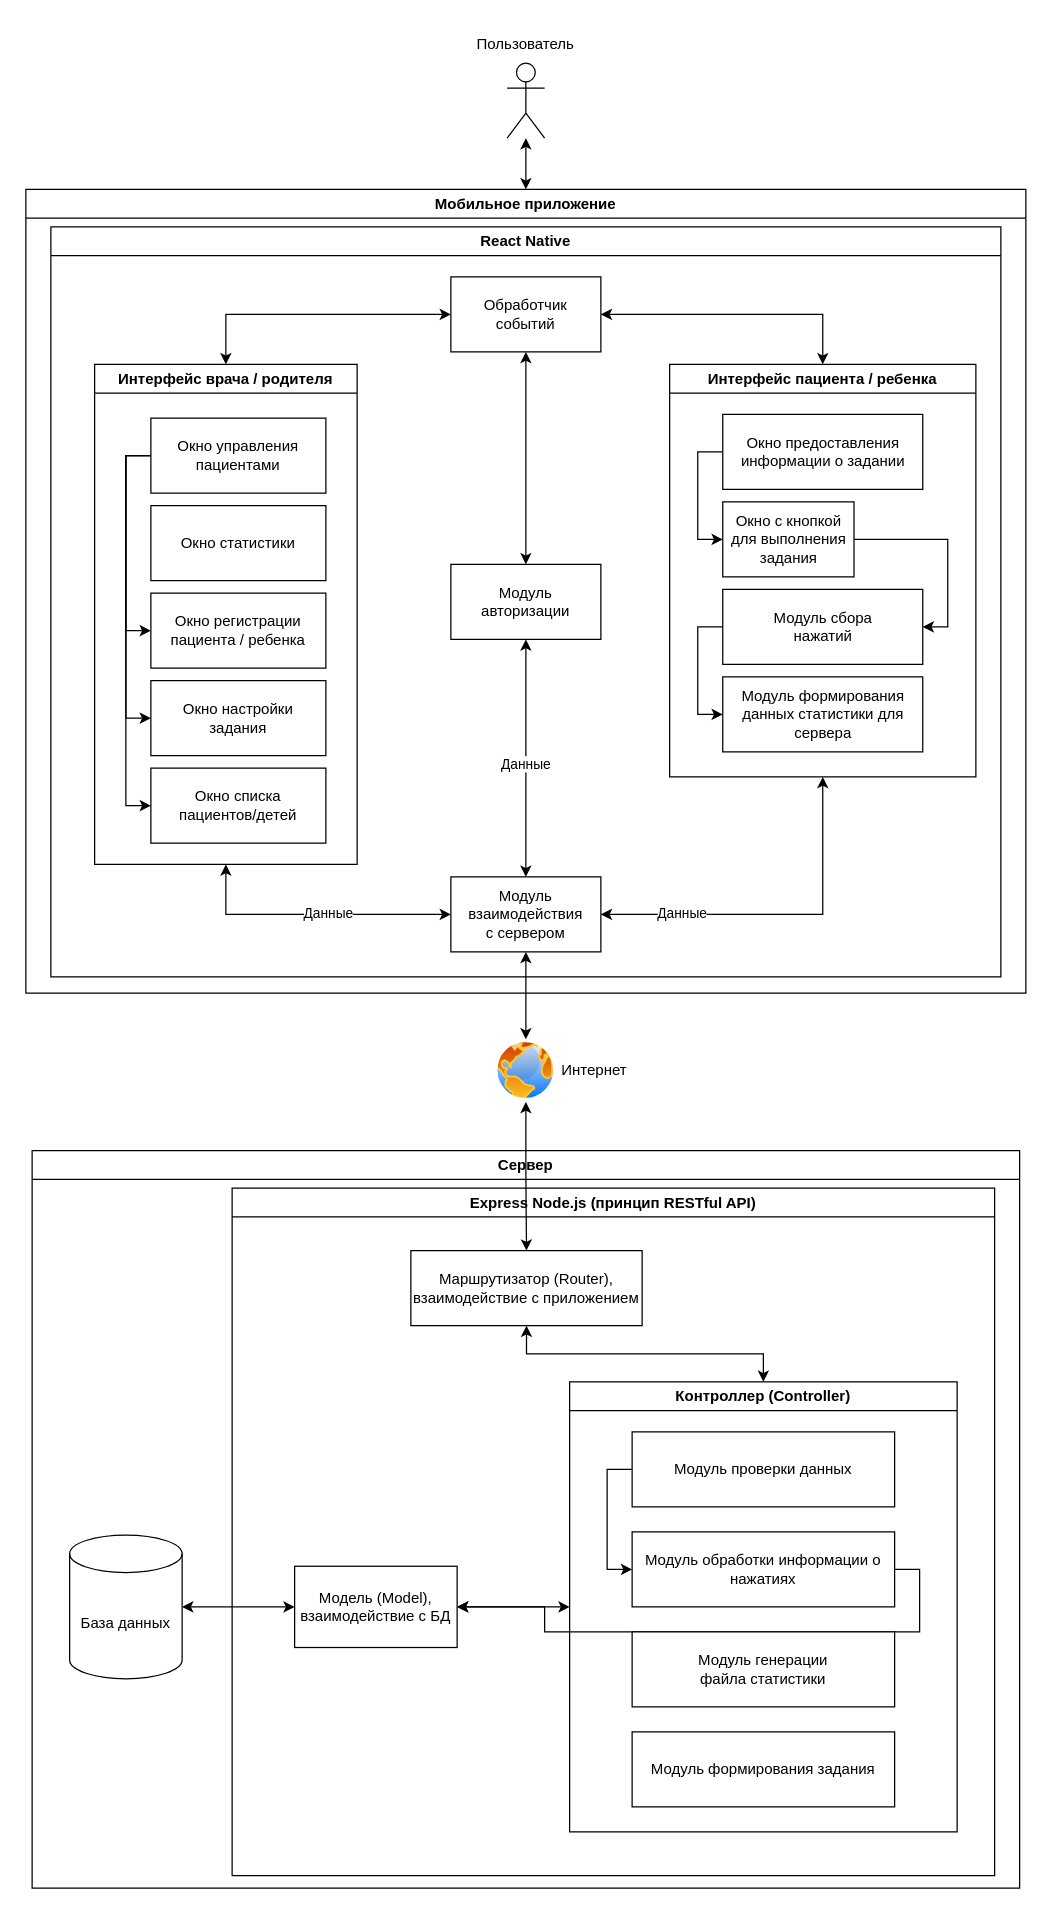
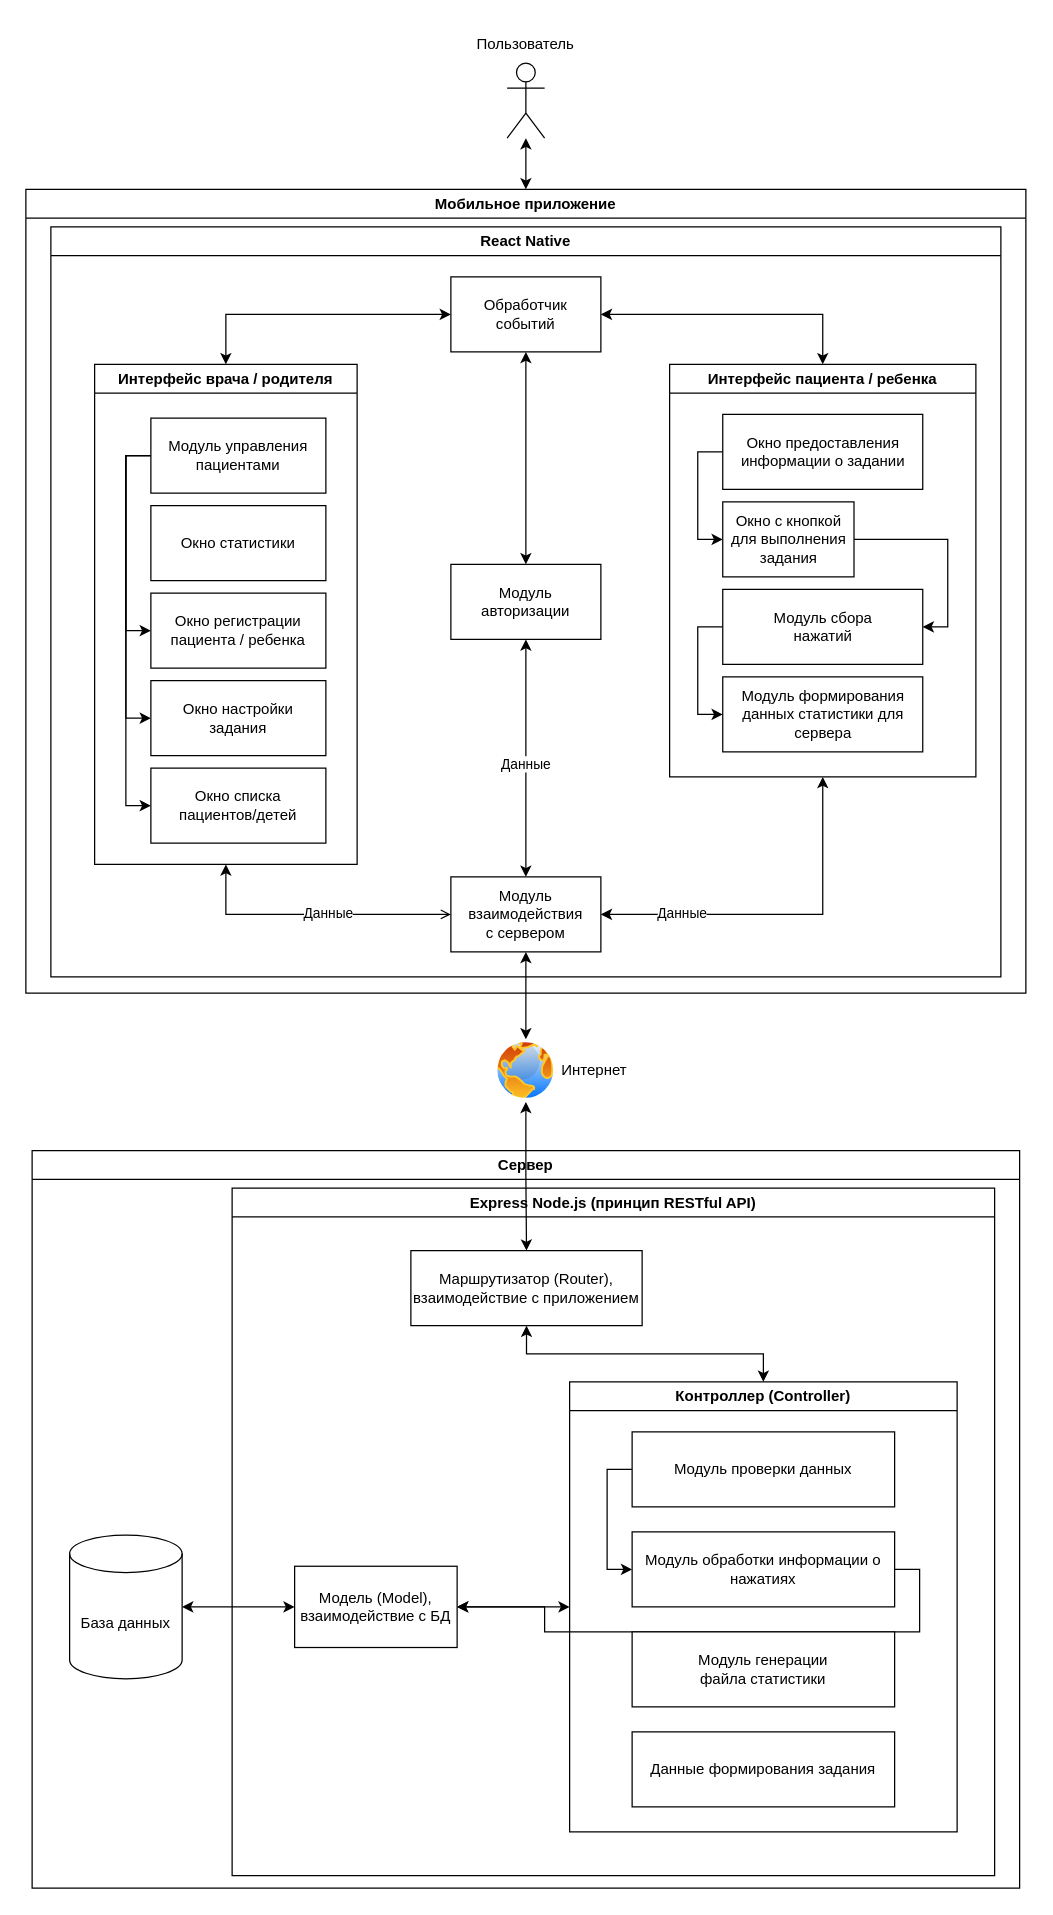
node "Окно управления пациентами": label "Окно управления пациентами" -> "Модуль управления пациентами"
edge "Интерфейс врача / родителя" -- "Модуль взаимодействия с сервером": arrowhead classic -> open
node "Модуль формирования задания": label "Модуль формирования задания" -> "Данные формирования задания"
